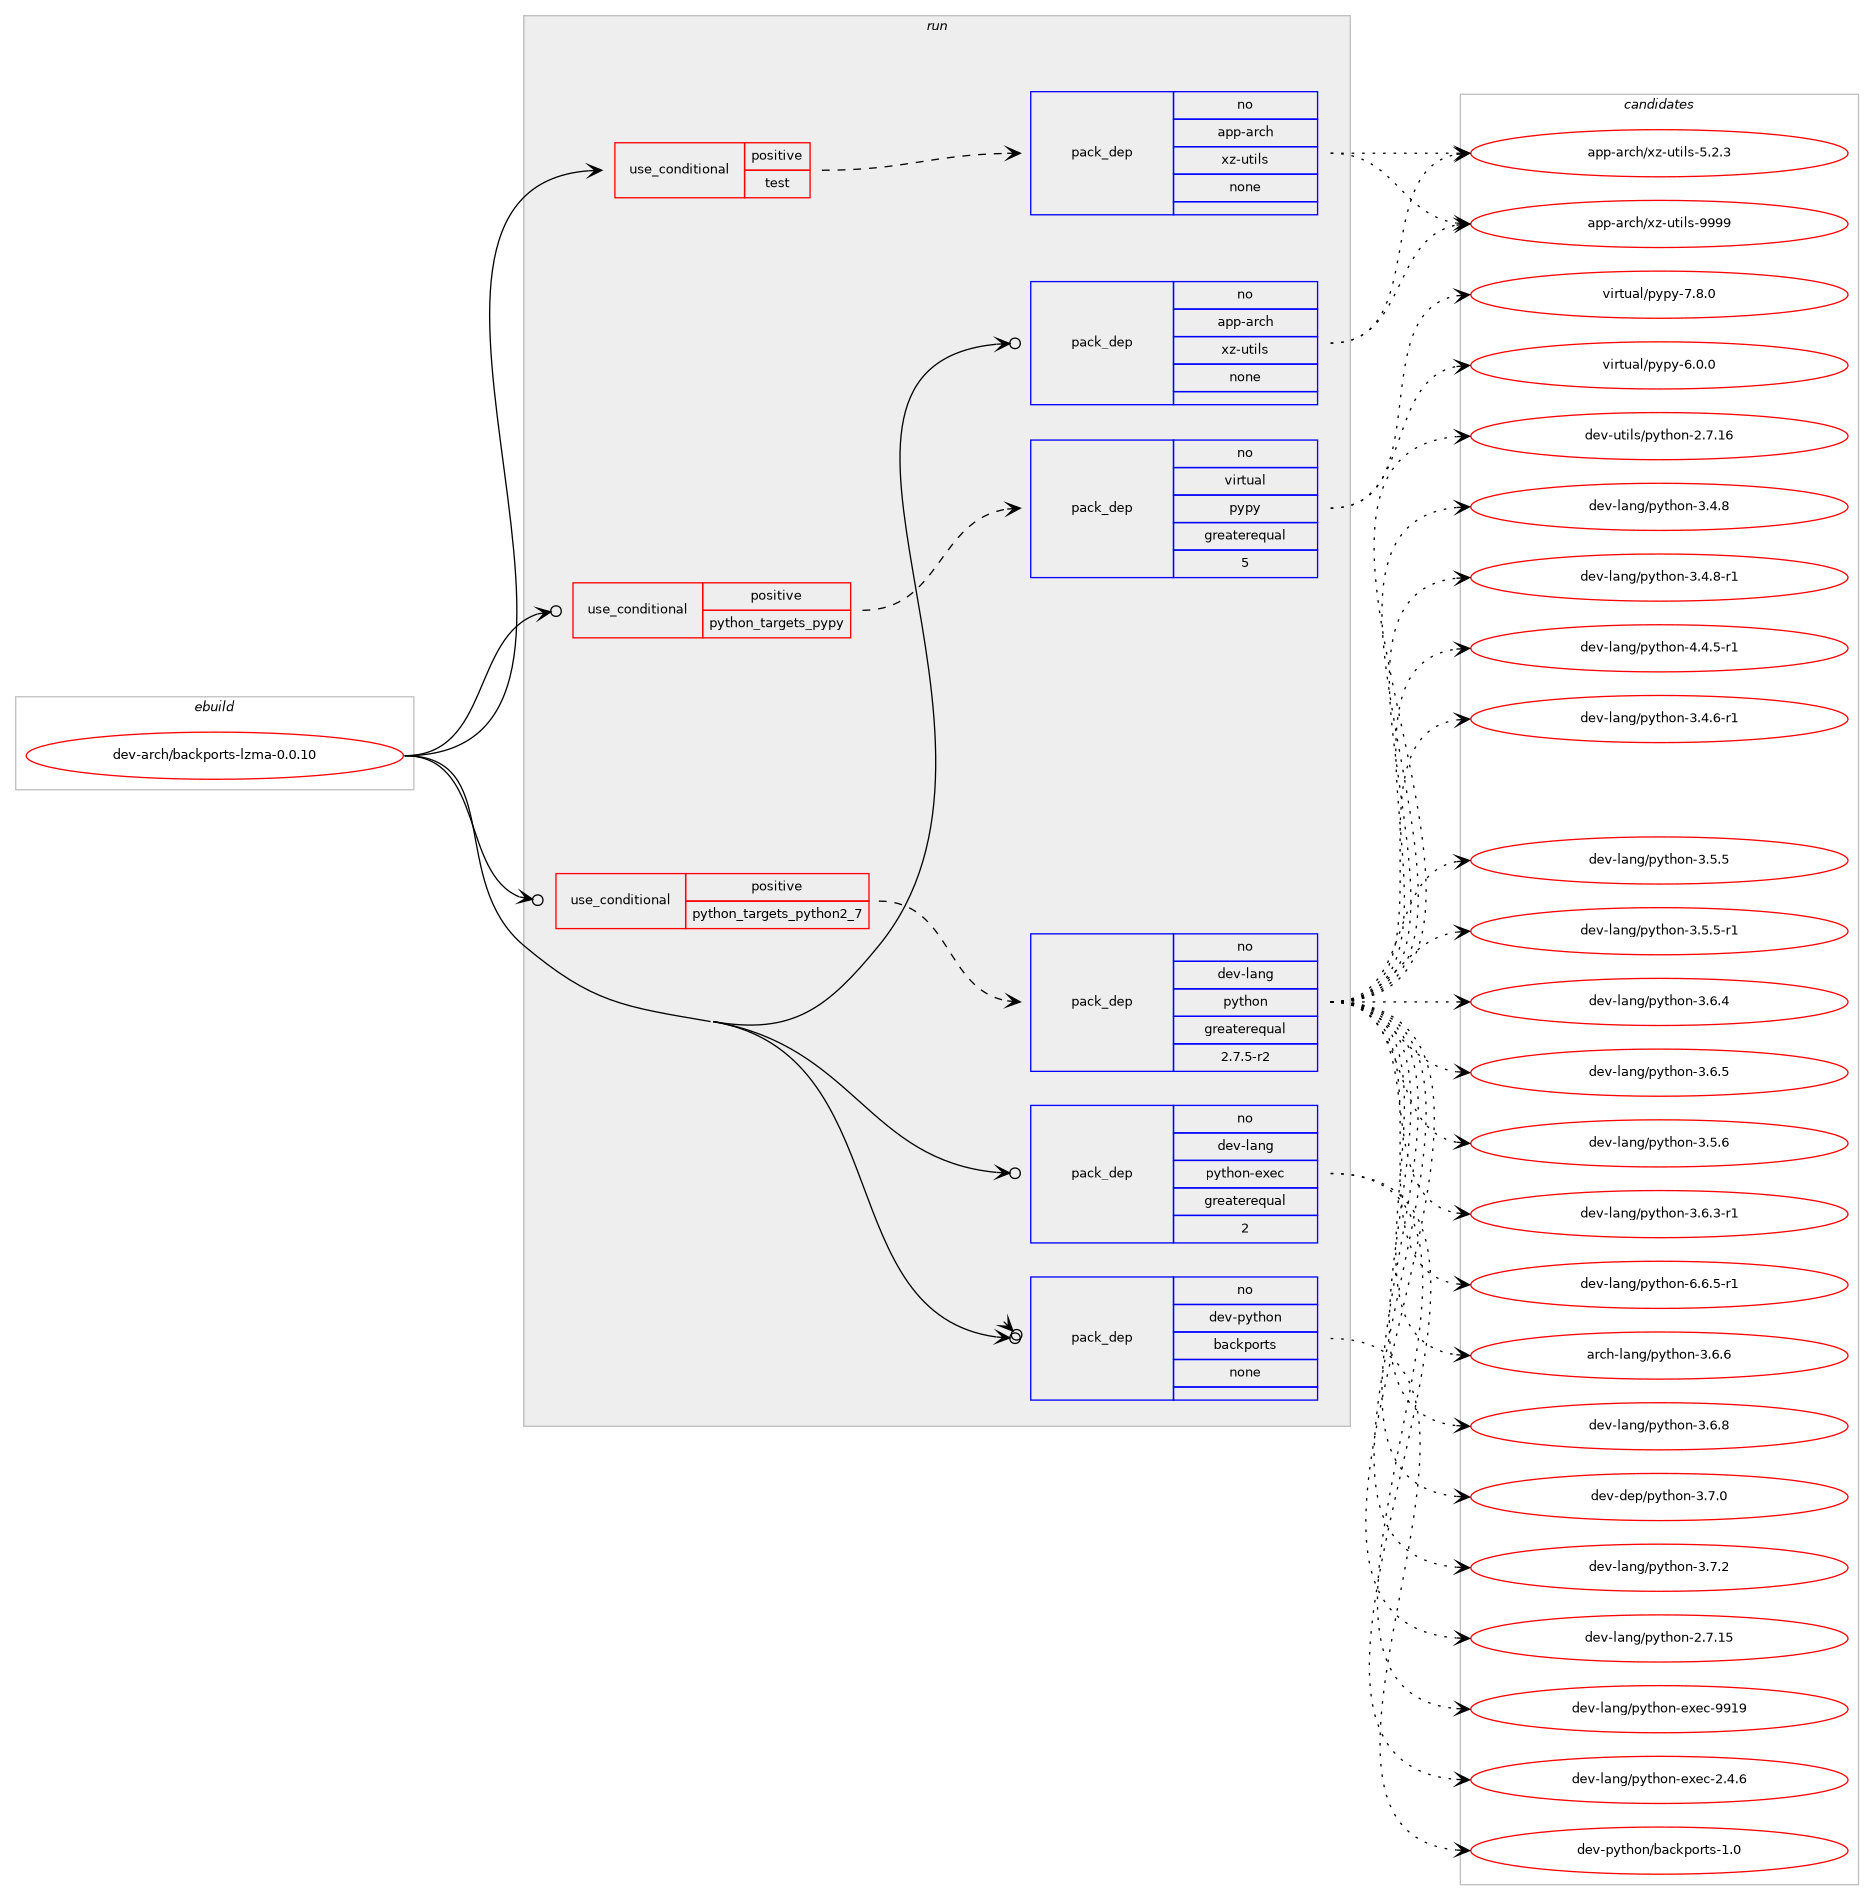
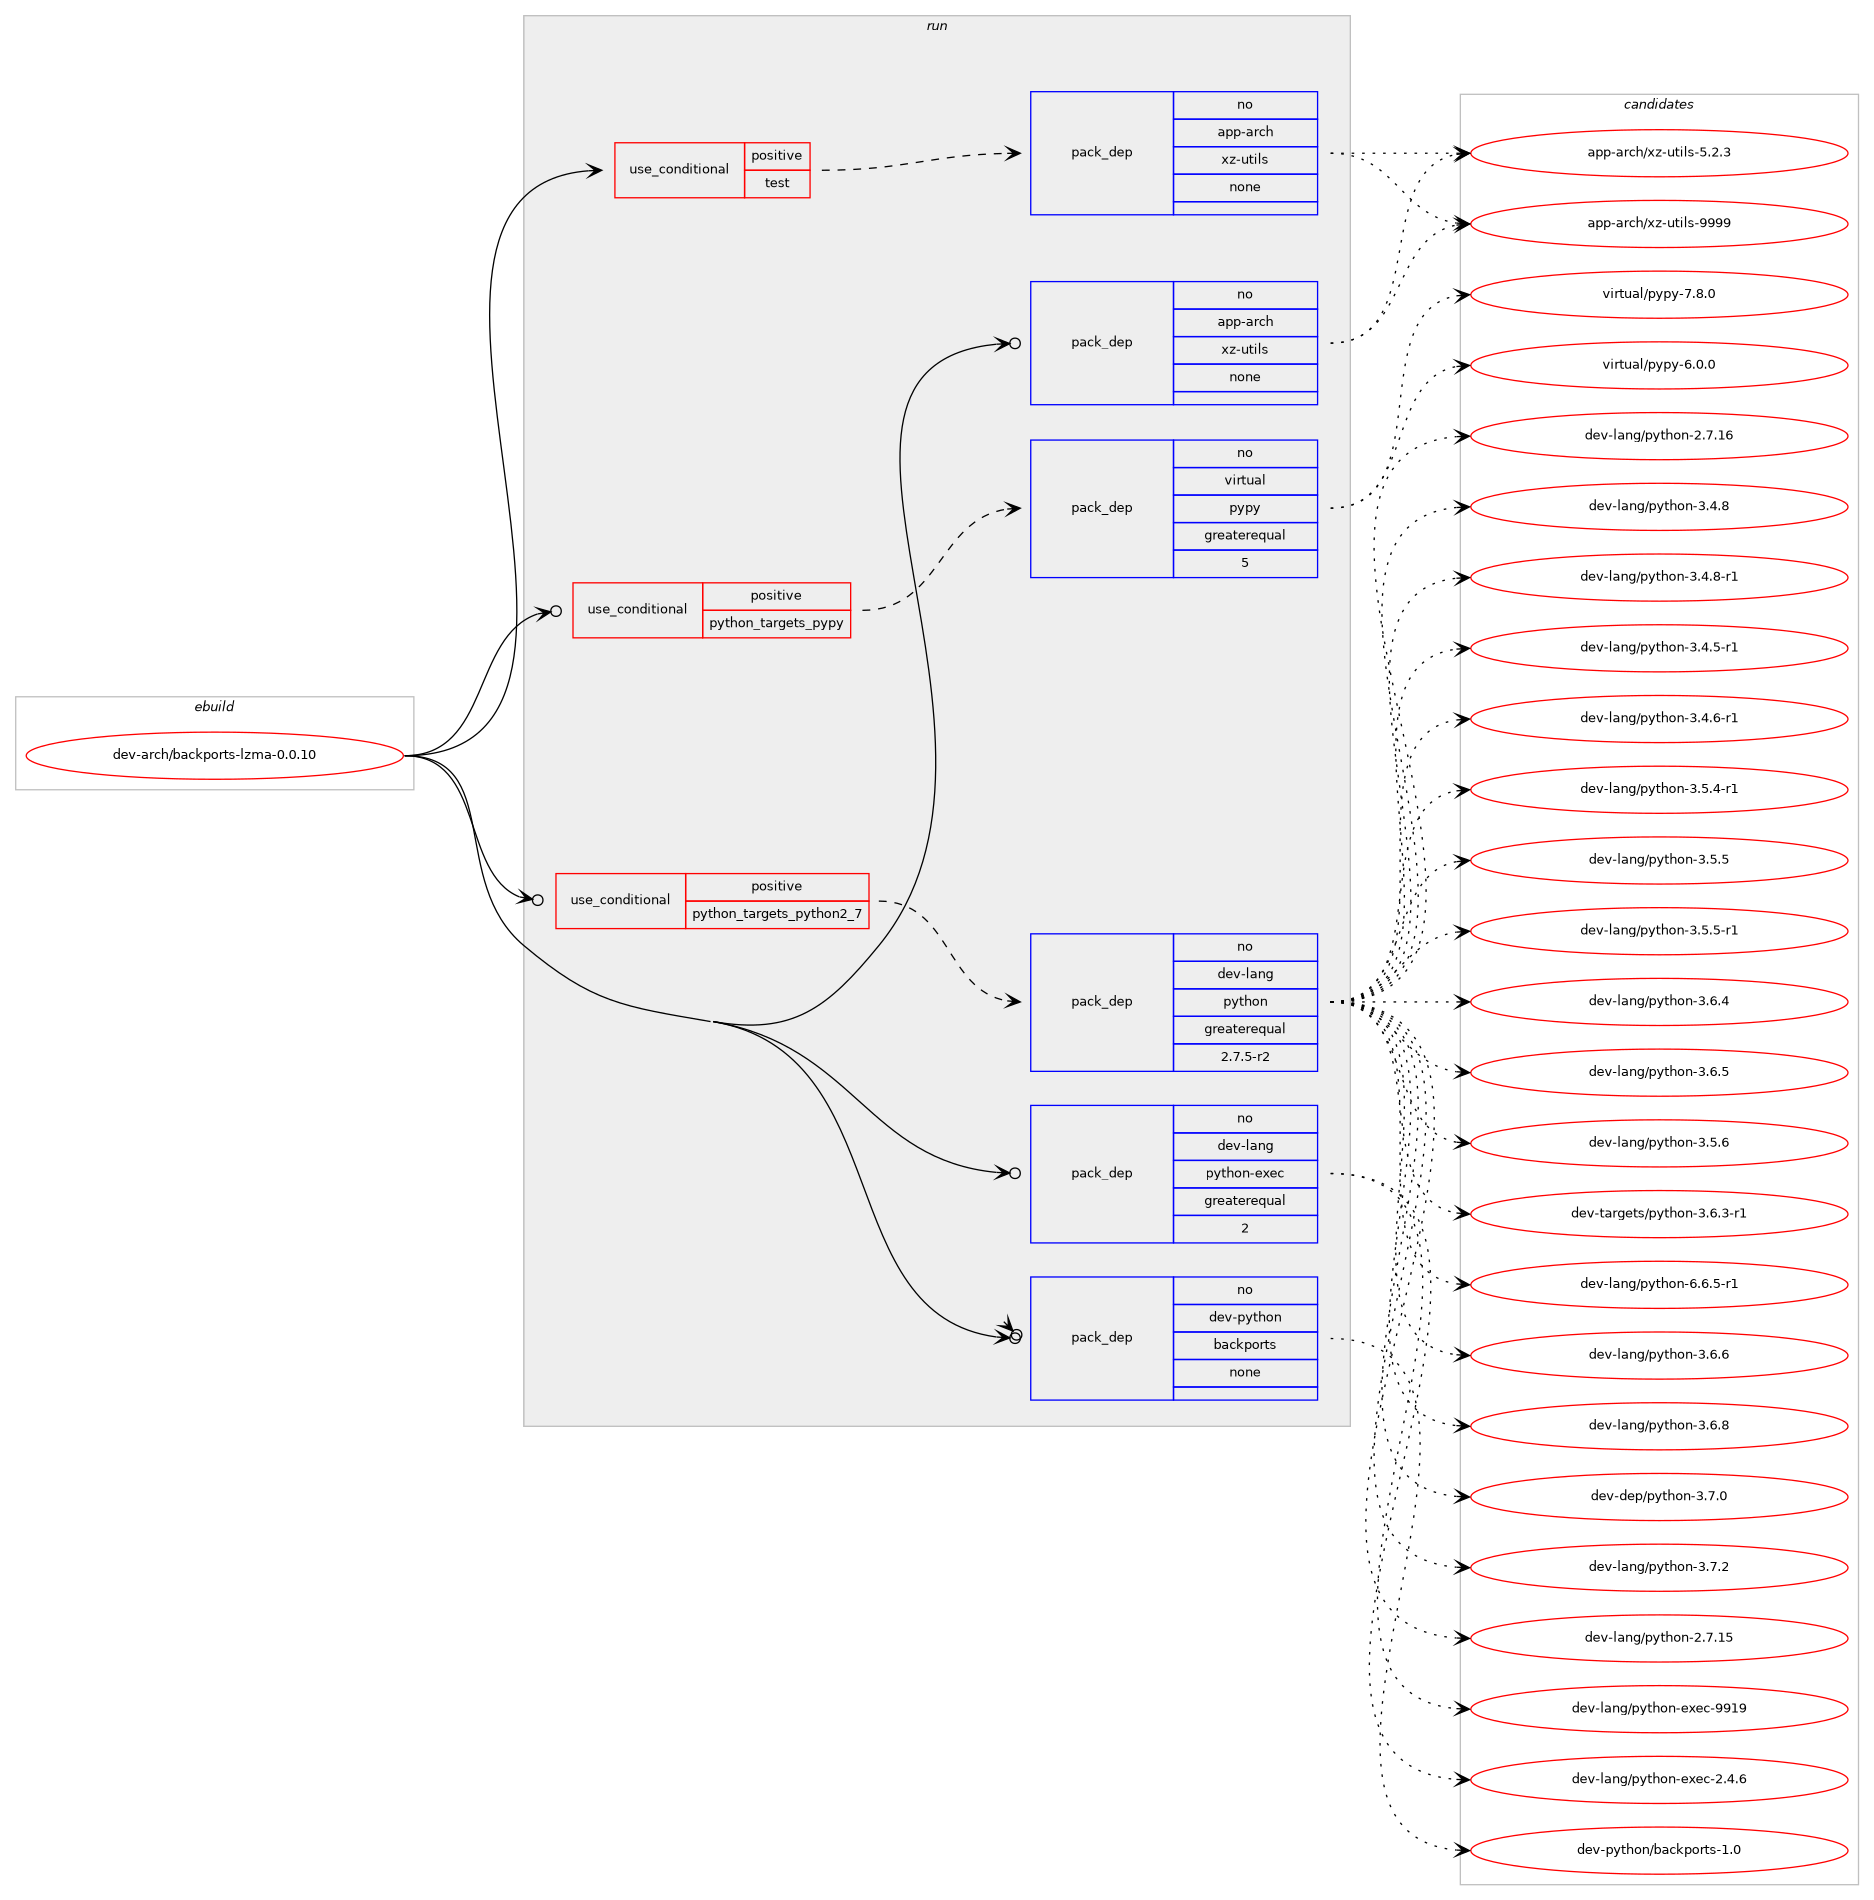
node "dev-utils/python-2.7.16": label "dev-utils/python-2.7.16" -> "dev-lang/python-2.7.16"
node "dev-lang/python-4.4.5-r1": label "dev-lang/python-4.4.5-r1" -> "dev-lang/python-3.4.5-r1"
node "dev-lang/python-3.5.4-r1": added
node "dev-lang/python-3.6.3-r1": label "dev-lang/python-3.6.3-r1" -> "dev-targets/python-3.6.3-r1"
node "arch-lang/python-3.6.6": label "arch-lang/python-3.6.6" -> "dev-lang/python-3.6.6"
